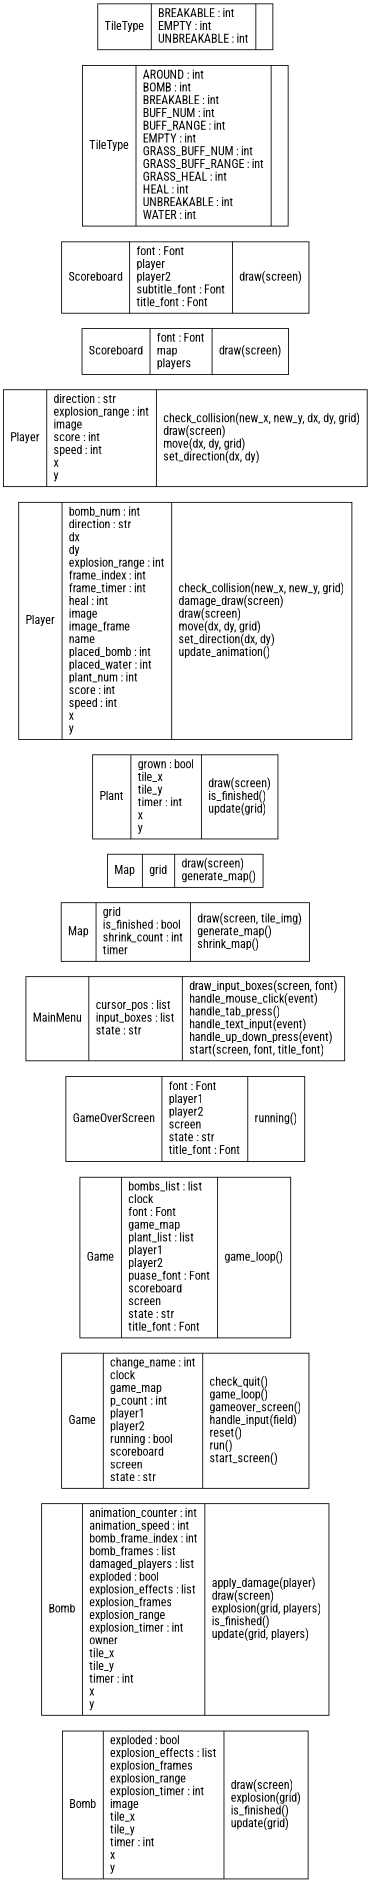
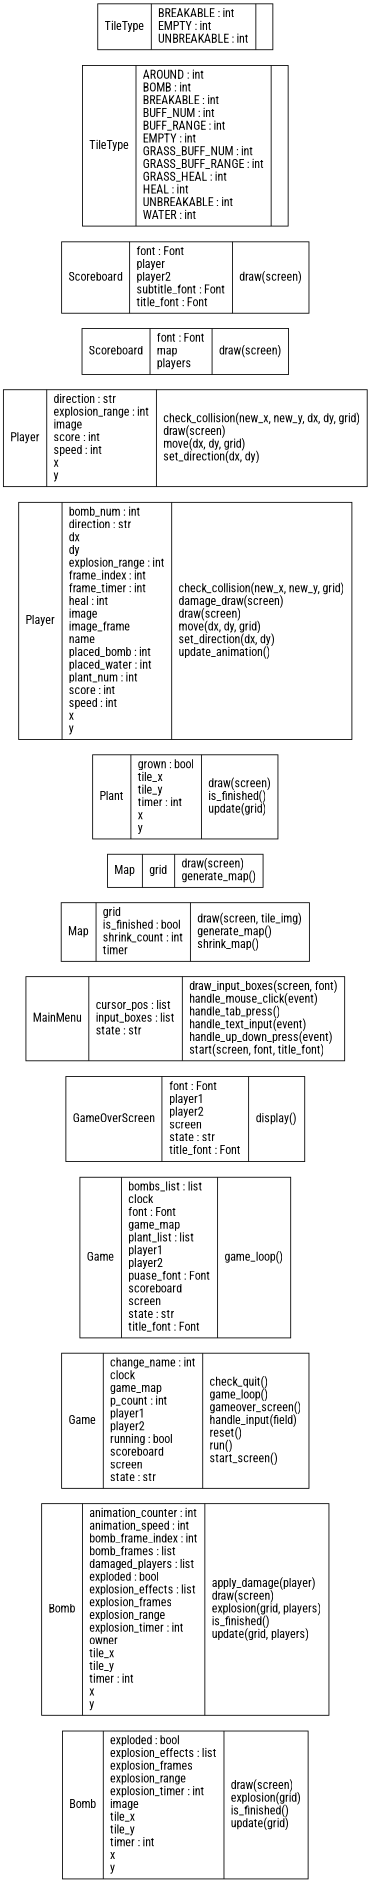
node "GameOverScreen": text "running()" -> "display()"
